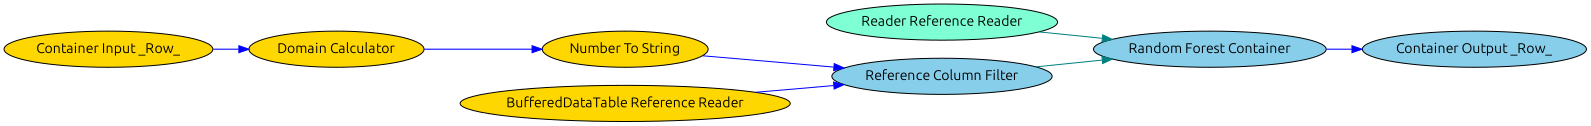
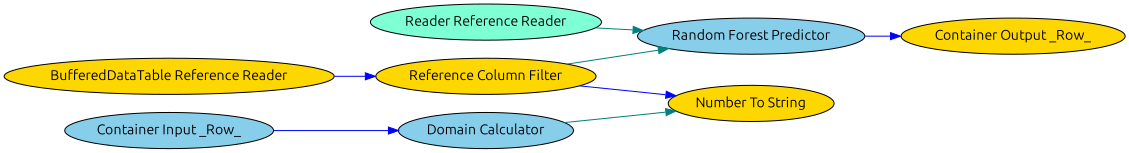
node "Container Input _Row_": fillcolor gold -> skyblue
node "Domain Calculator": fillcolor gold -> skyblue
edge "Domain Calculator" -> "Number To String": color blue -> teal
node "Random Forest Container": label "Random Forest Container" -> "Random Forest Predictor"
node "Container Output _Row_": fillcolor skyblue -> gold
edge "Number To String" -> "Reference Column Filter": reversed
node "Reference Column Filter": fillcolor skyblue -> gold
